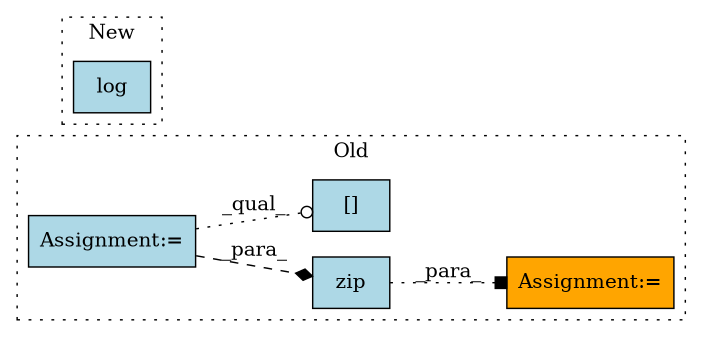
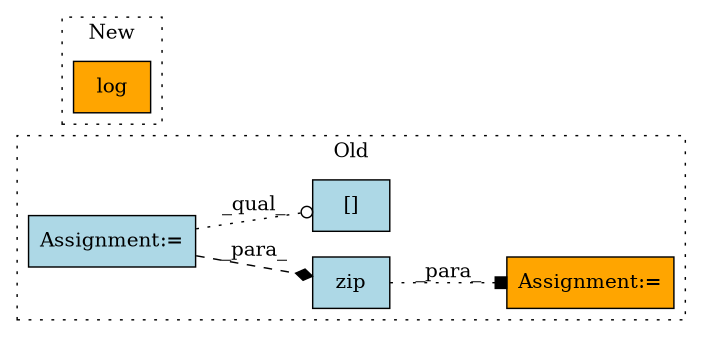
node "log": fillcolor lightblue -> orange
